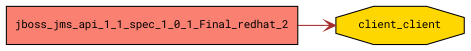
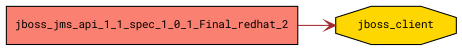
node "client_client": label "client_client" -> "jboss_client"
